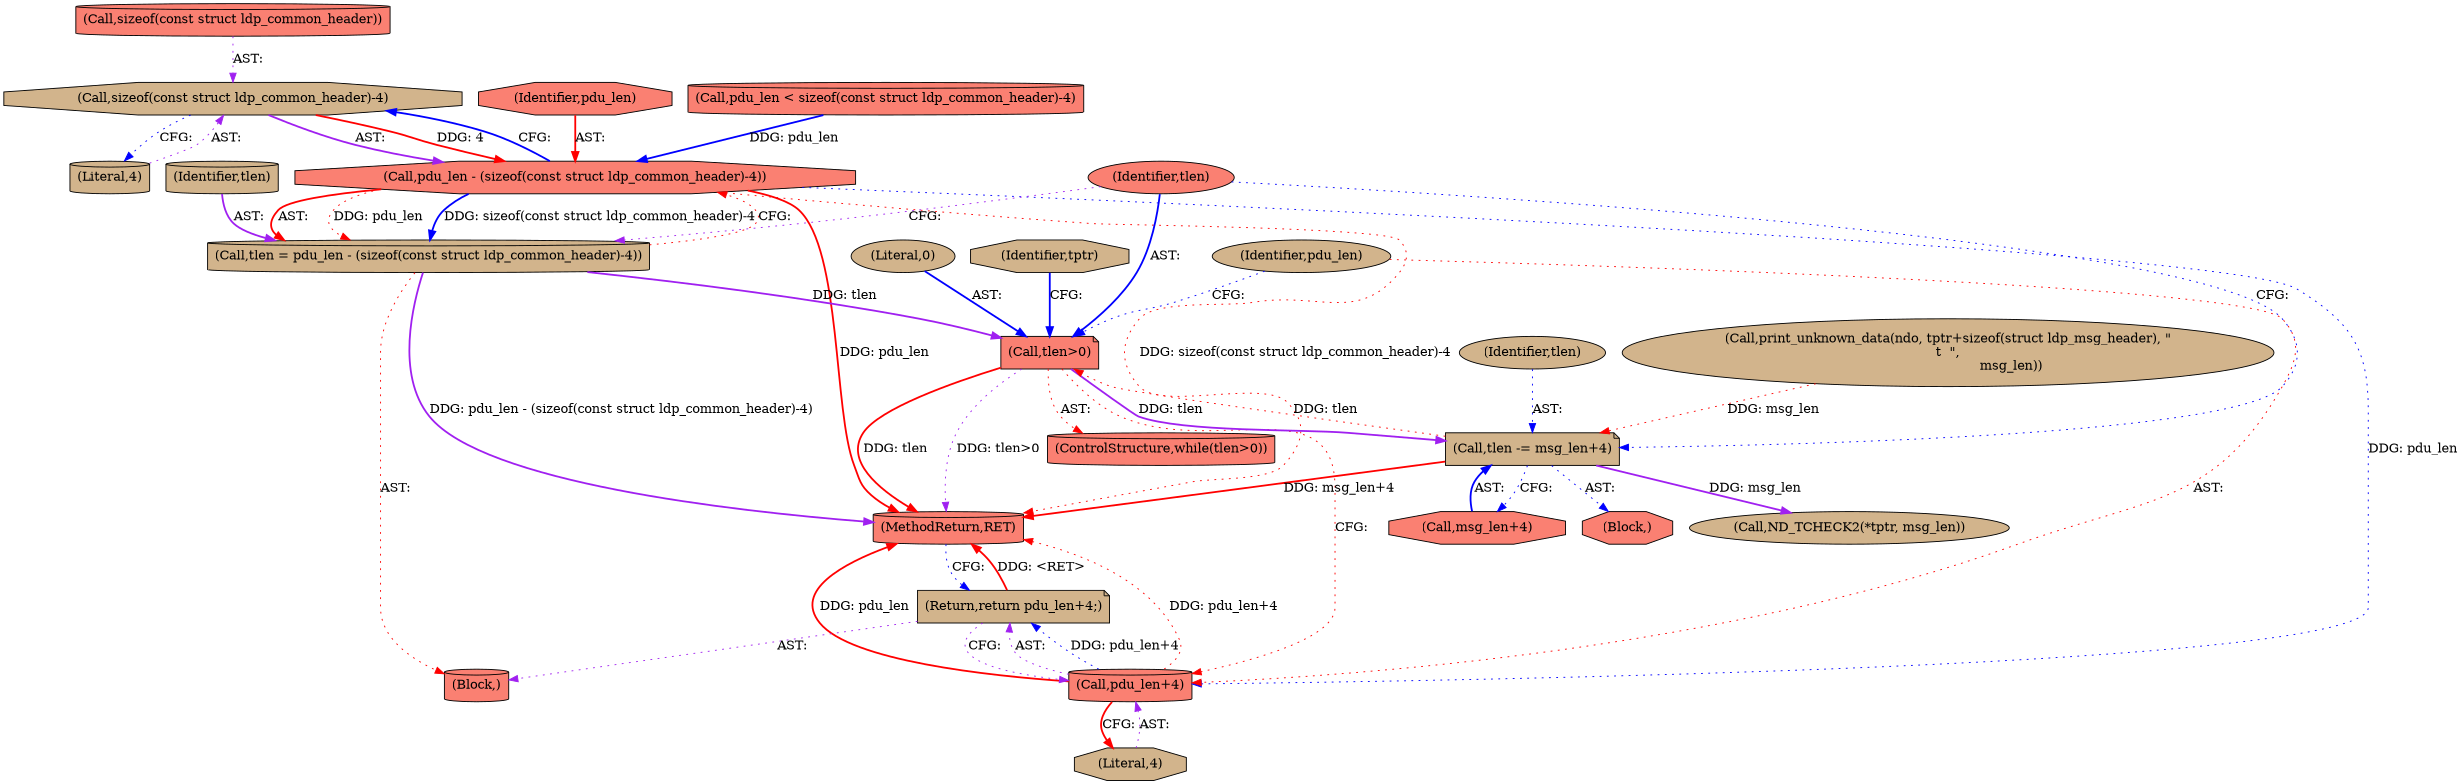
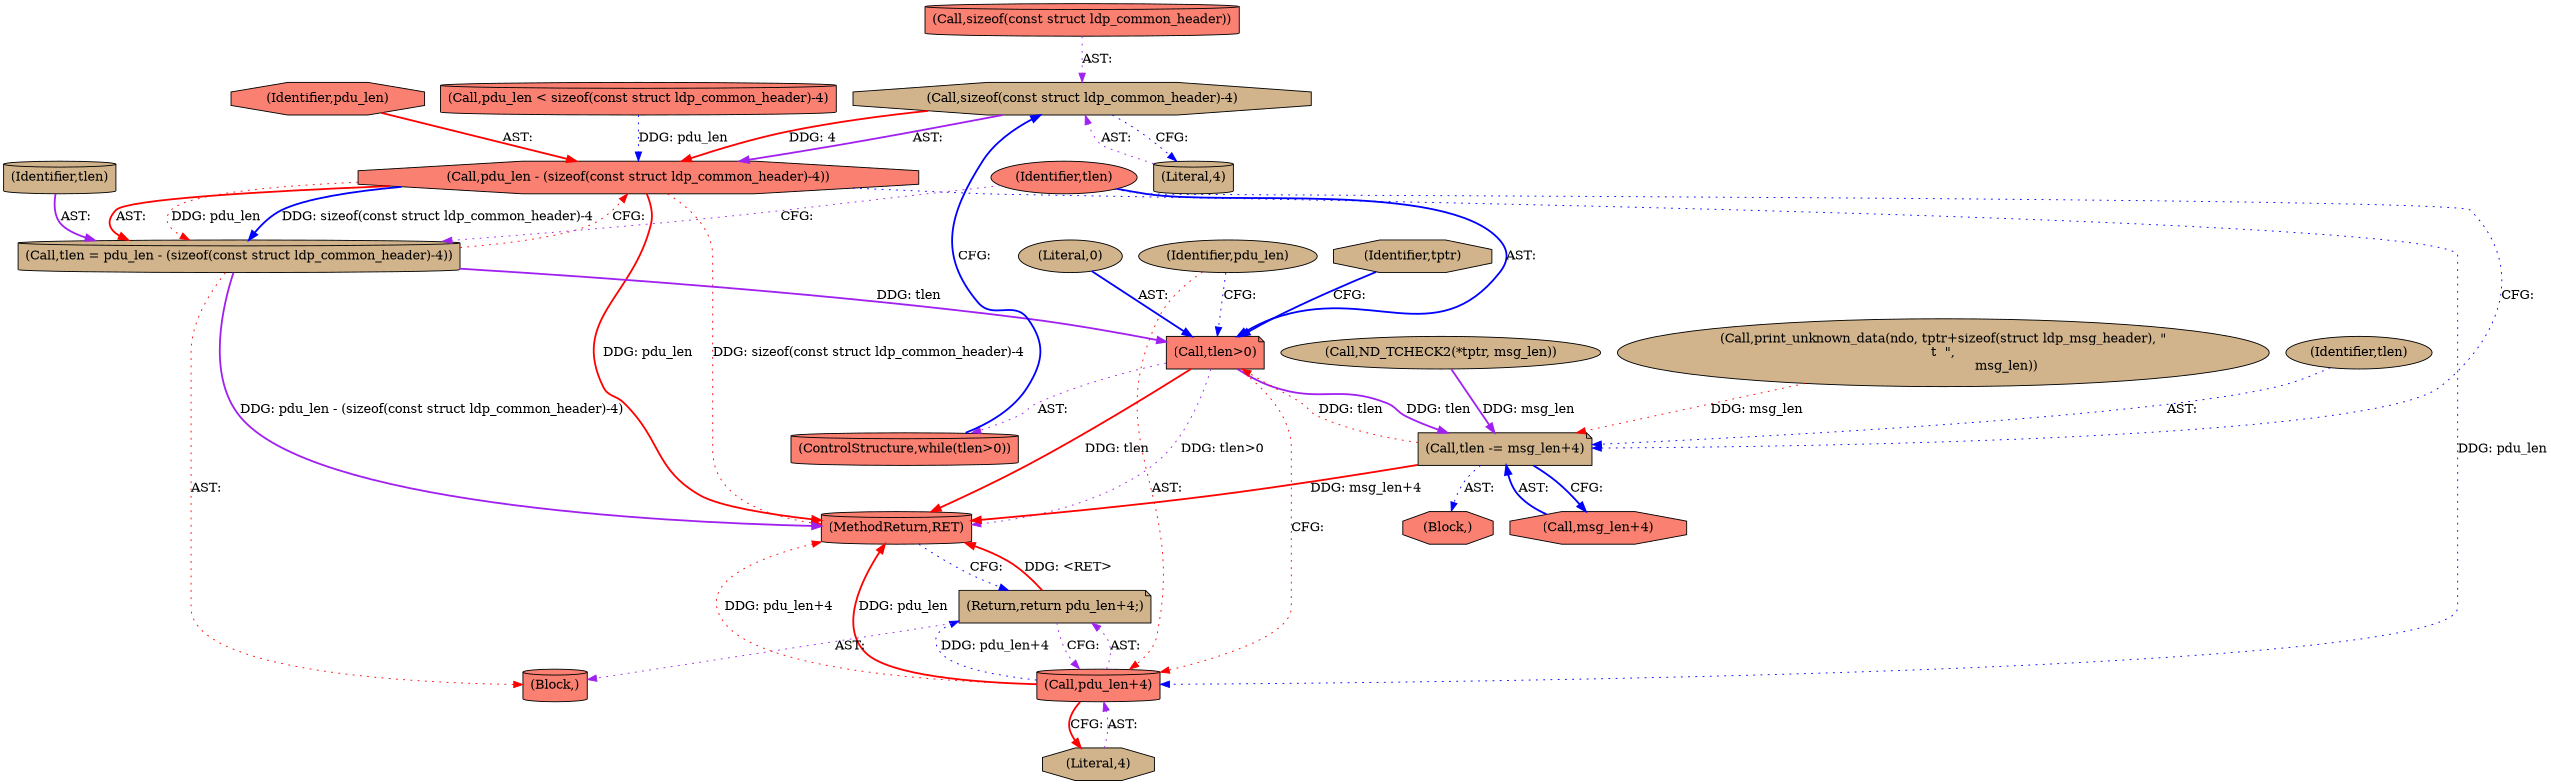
edge "(Call,pdu_len - (sizeof(const struct ldp_common_header)-4))" -> "(Call,sizeof(const struct ldp_common_header)-4)": now "(ControlStructure,while(tlen>0))" -> "(Call,sizeof(const struct ldp_common_header)-4)"
edge "(Call,pdu_len < sizeof(const struct ldp_common_header)-4)" -> "(Call,pdu_len - (sizeof(const struct ldp_common_header)-4))": style bold -> dotted
edge "(Call,tlen>0)" -> "(ControlStructure,while(tlen>0))": color red -> purple
edge "(Call,tlen -= msg_len+4)" -> "(Call,msg_len+4)": style dotted -> bold
edge "(Call,tlen -= msg_len+4)" -> "(Call,ND_TCHECK2(*tptr, msg_len))": reversed
